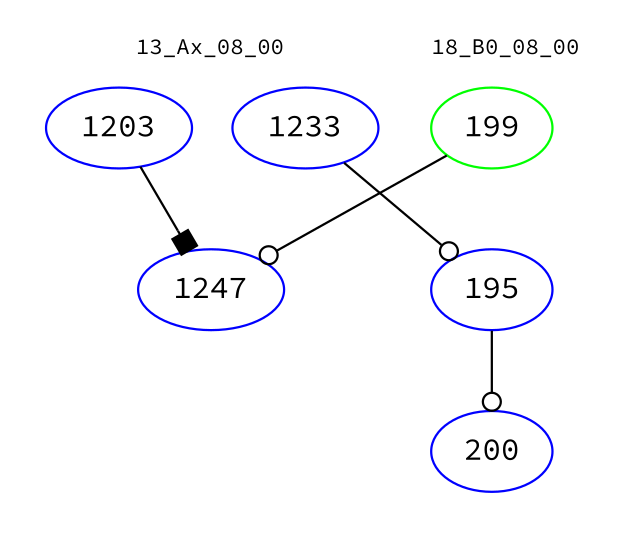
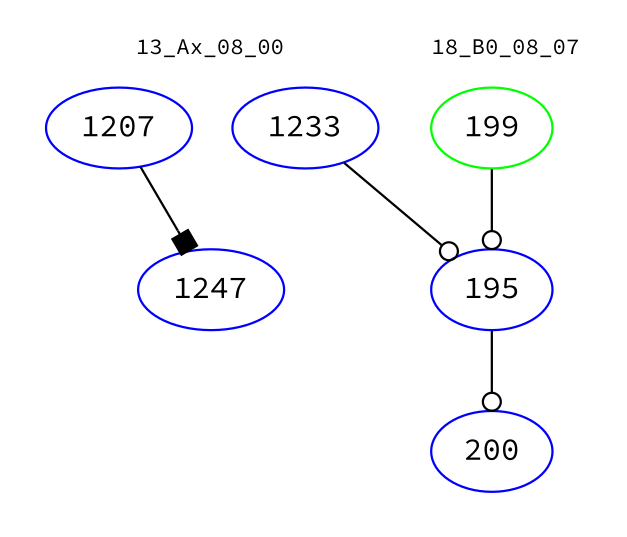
cluster "18_B0_08_00": label "18_B0_08_00" -> "18_B0_08_07"
node "1203": label "1203" -> "1207"
edge "199" -> "1247": now "199" -> "195"
